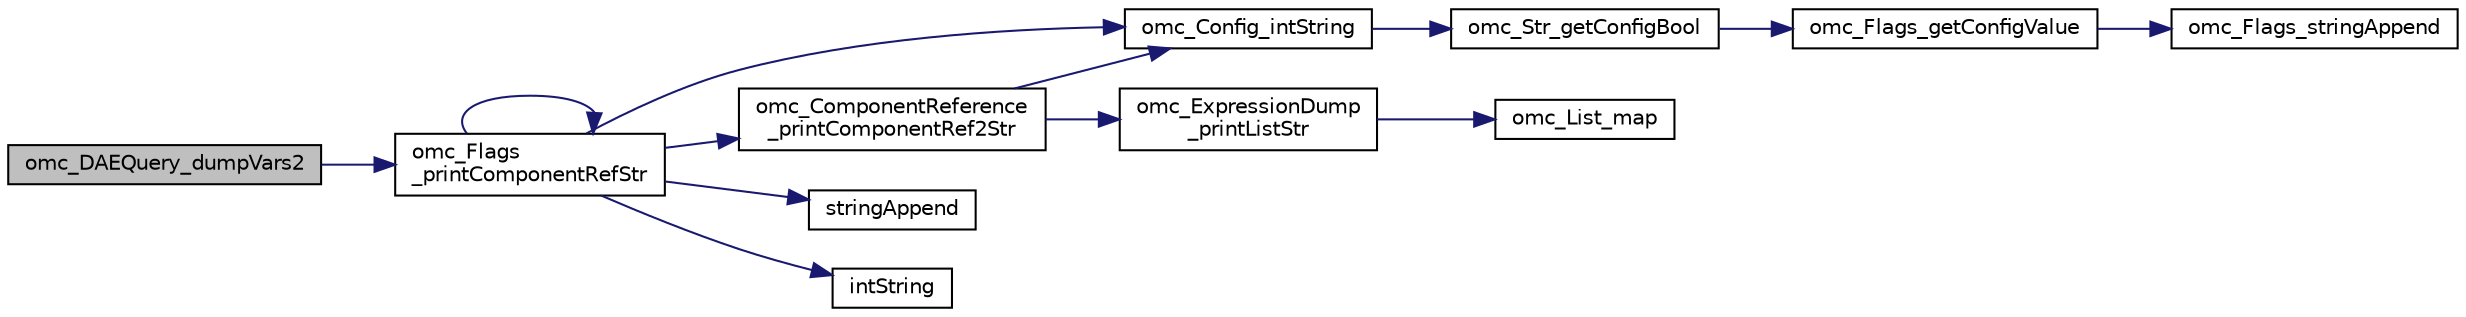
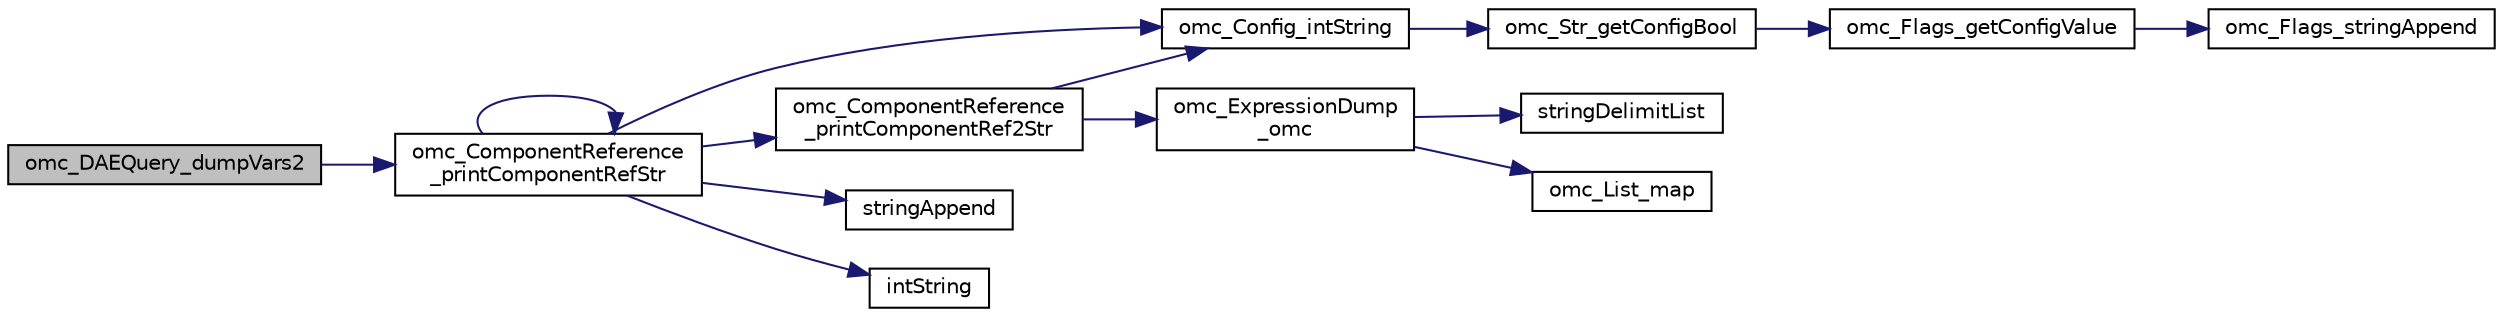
node "stringDelimitList": added
node "omc_ExpressionDump _printListStr": label "omc_ExpressionDump _printListStr" -> "omc_ExpressionDump _omc"
node "omc_Flags _printComponentRefStr": label "omc_Flags _printComponentRefStr" -> "omc_ComponentReference _printComponentRefStr"
